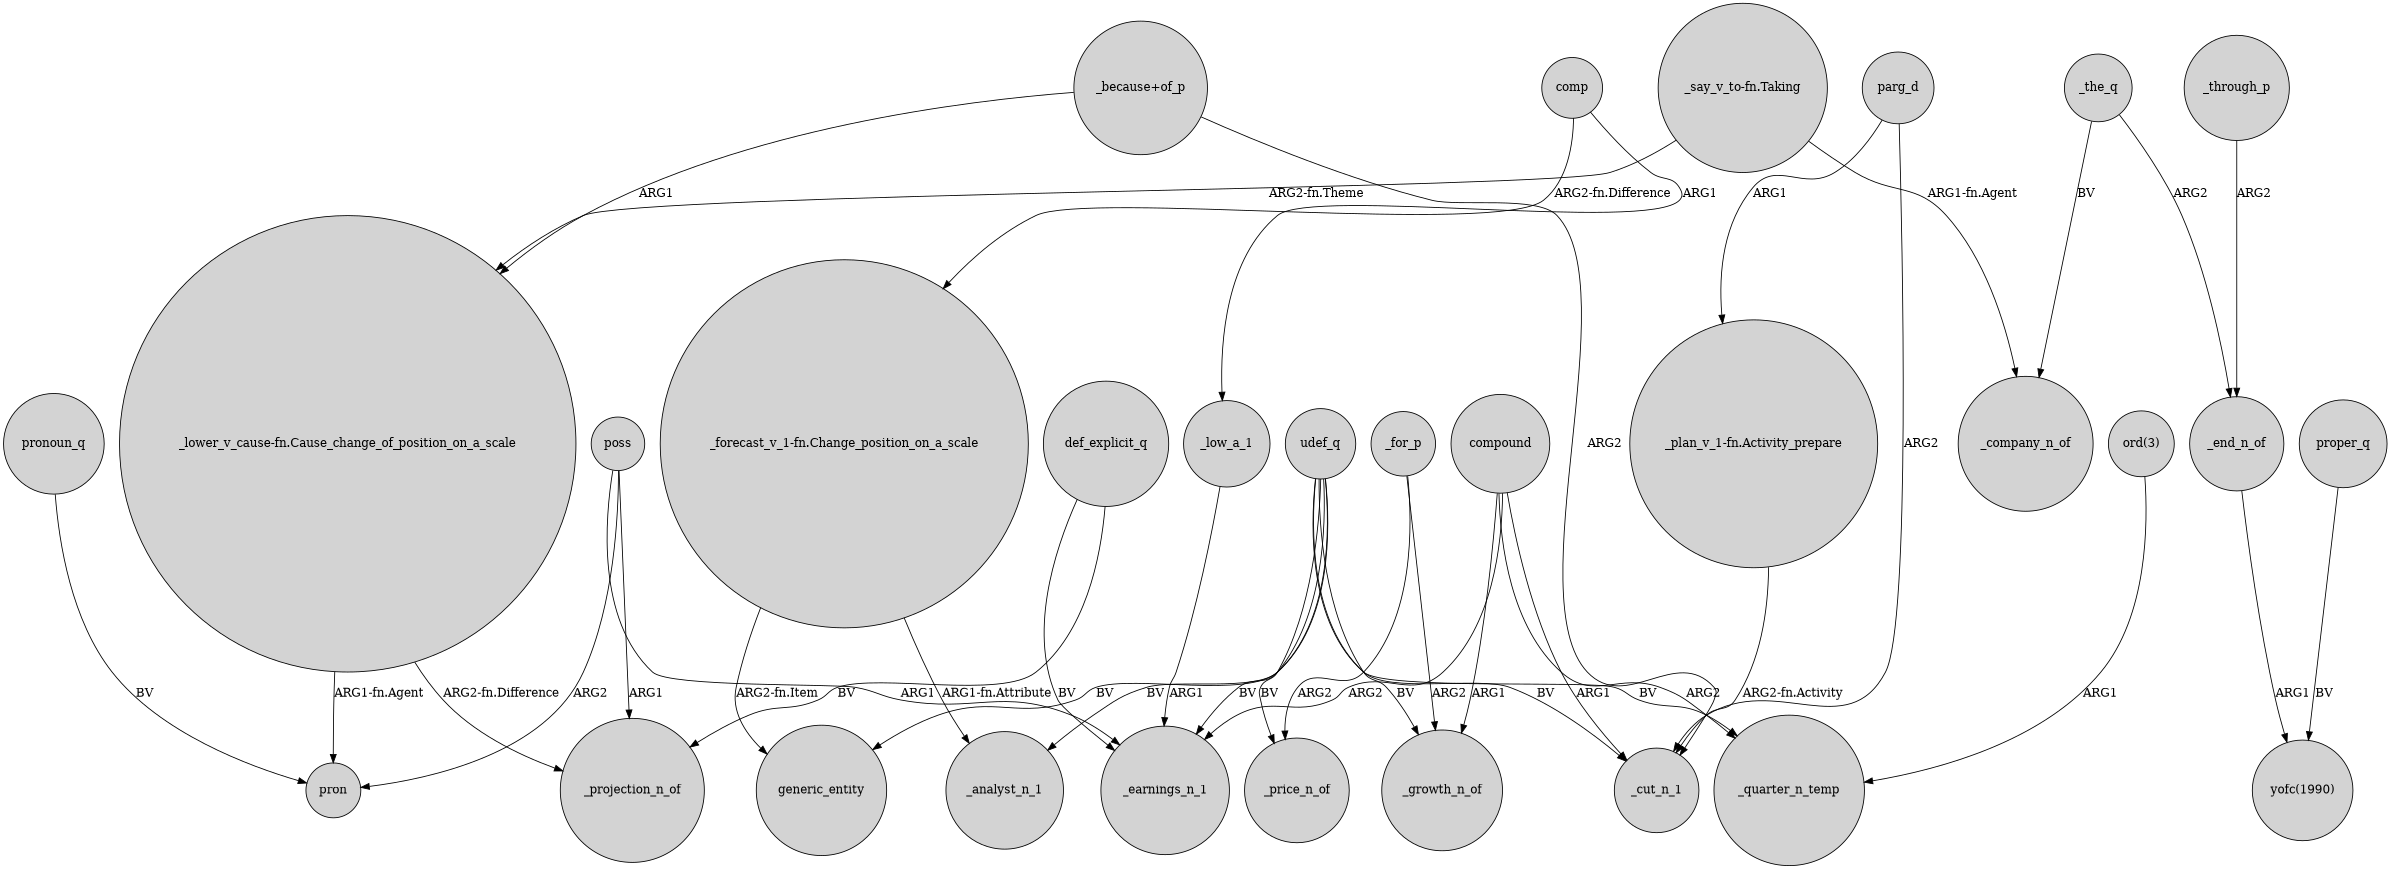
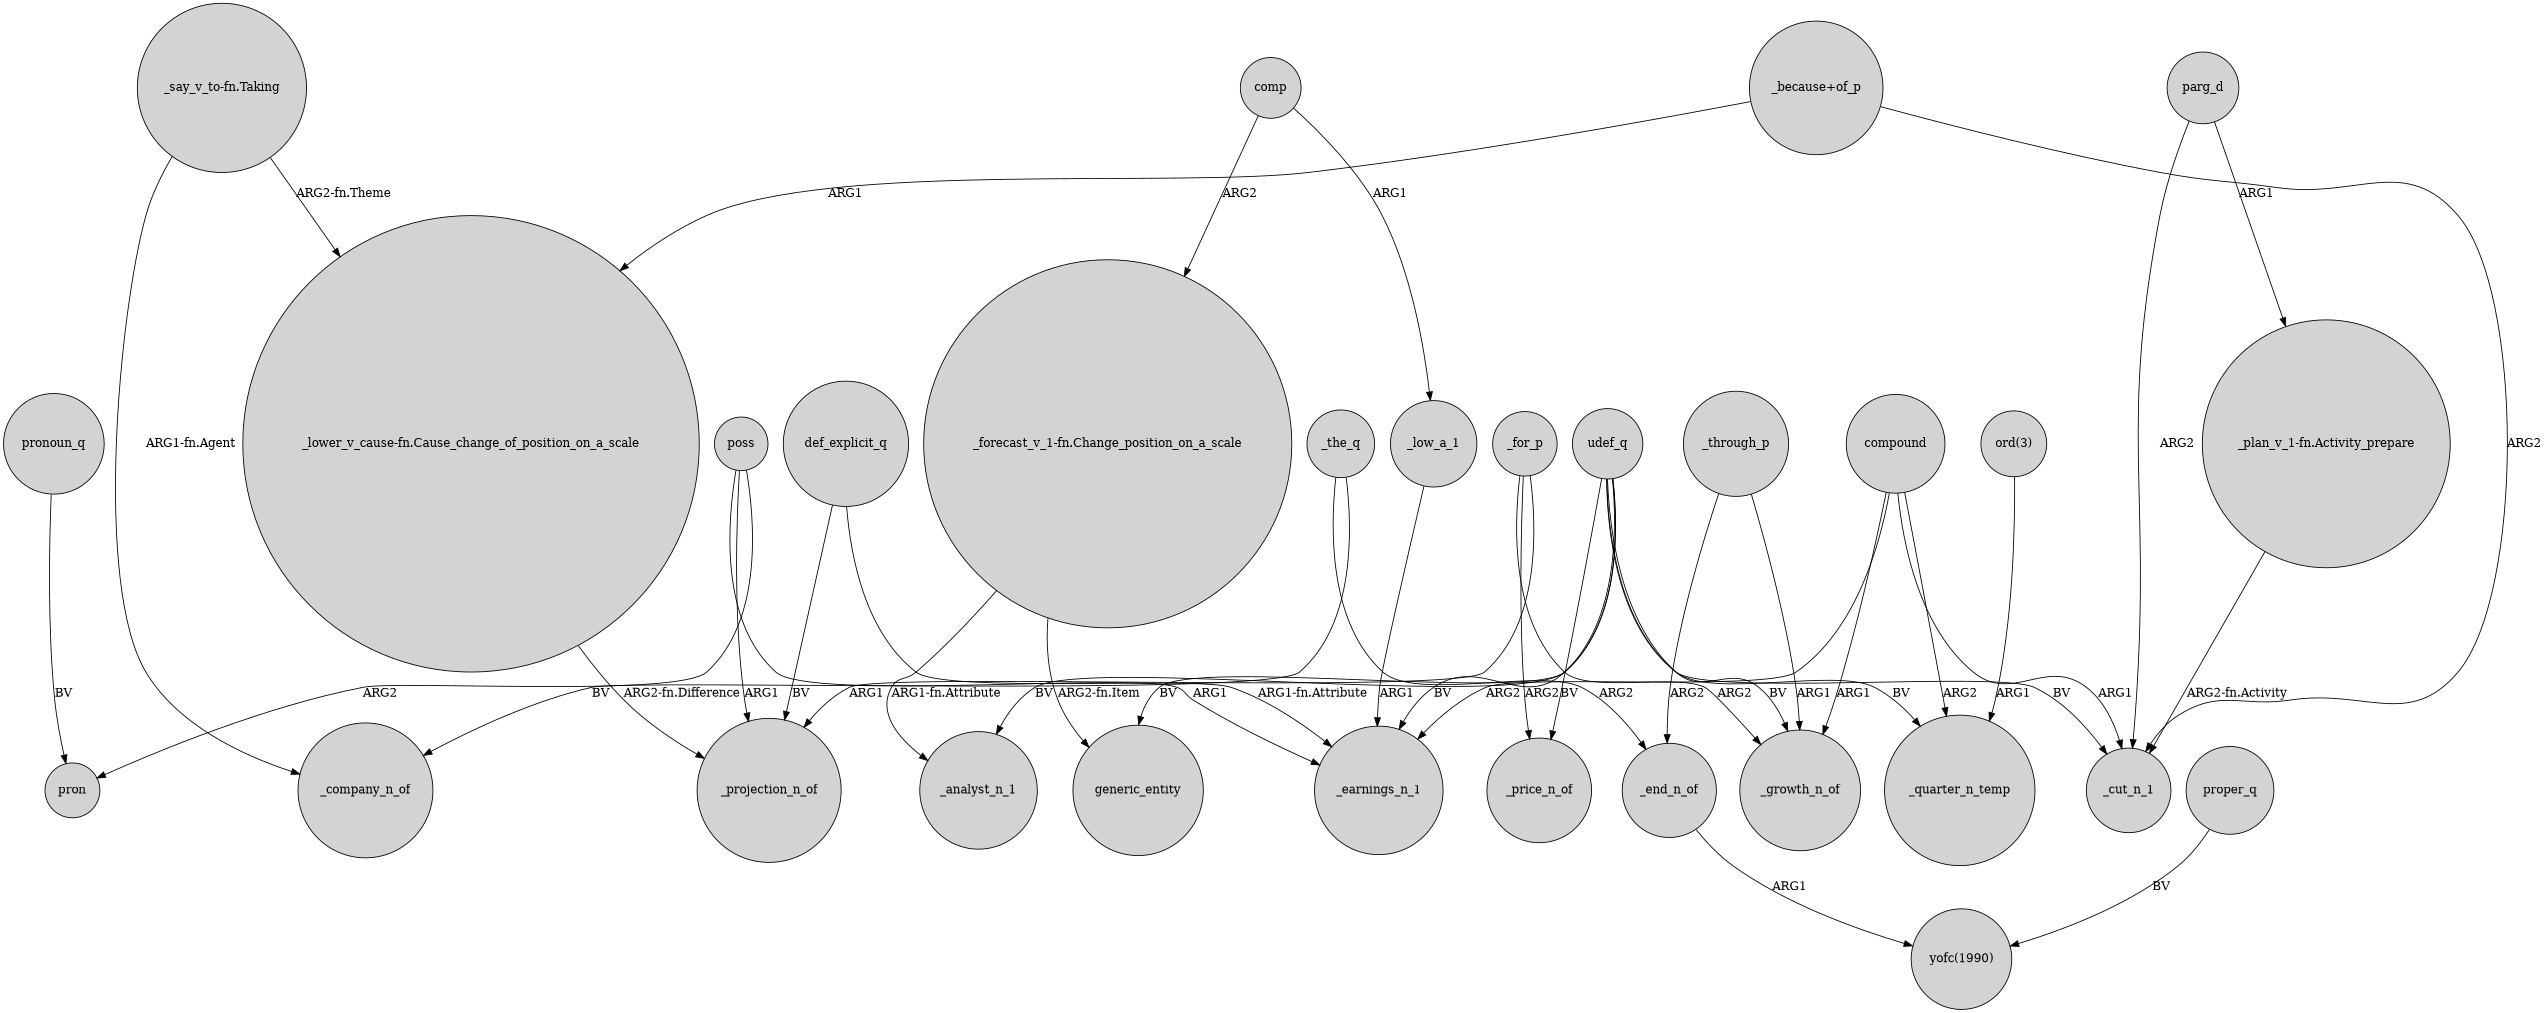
edge "comp" -> "_forecast_v_1-fn.Change_position_on_a_scale": label "ARG2-fn.Difference" -> "ARG2"
edge "_through_p" -> "_growth_n_of": added, label "ARG1"
edge "_for_p" -> "_projection_n_of": added, label "ARG1"
edge "def_explicit_q" -> "_earnings_n_1": label "BV" -> "ARG1-fn.Attribute"
edge "_lower_v_cause-fn.Cause_change_of_position_on_a_scale" -> "pron": removed, label "ARG1-fn.Agent"
